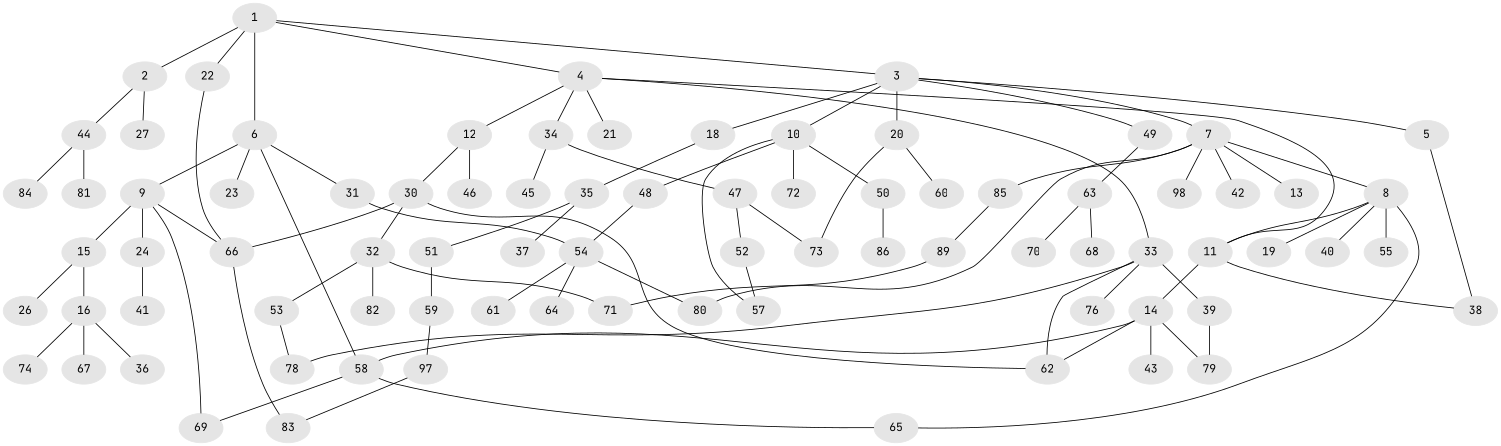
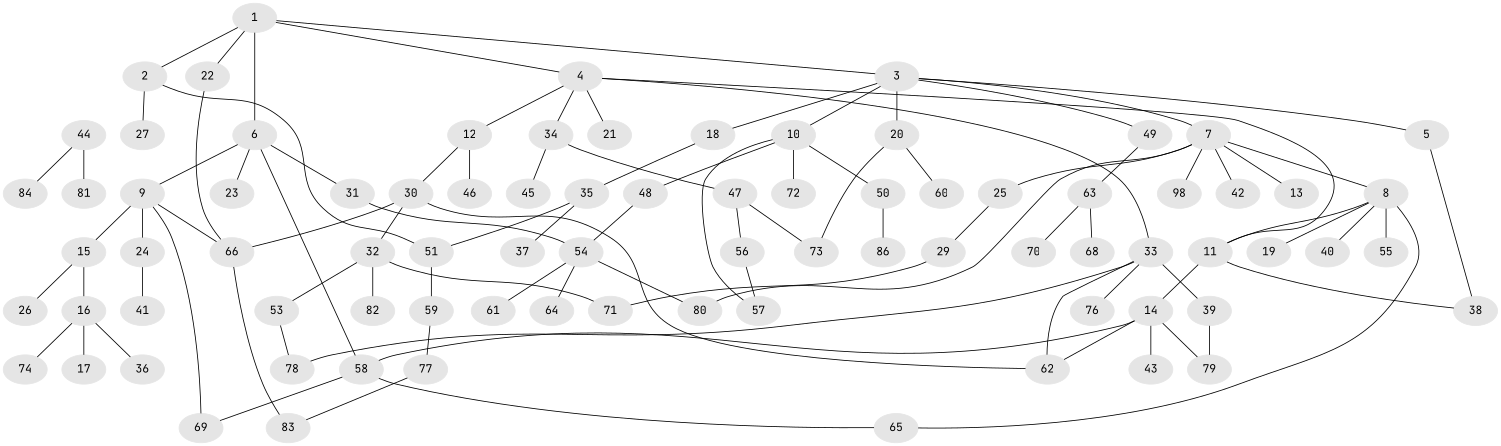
edge "2" -- "44": now "2" -- "51"
node "85": label "85" -> "25"
node "52": label "52" -> "56"
node "89": label "89" -> "29"
node "67": label "67" -> "17"
node "97": label "97" -> "77"
